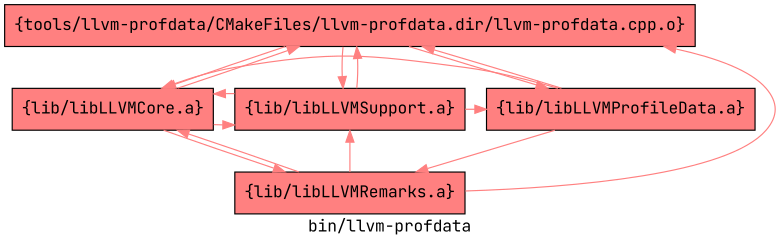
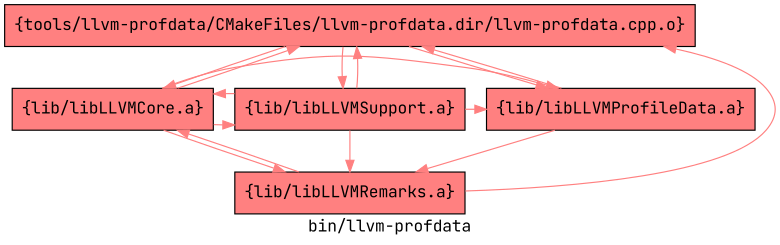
edge "{lib/libLLVMProfileData.a}" -> "{lib/libLLVMCore.a}": reversed
edge "{lib/libLLVMRemarks.a}" -> "{lib/libLLVMSupport.a}": reversed
